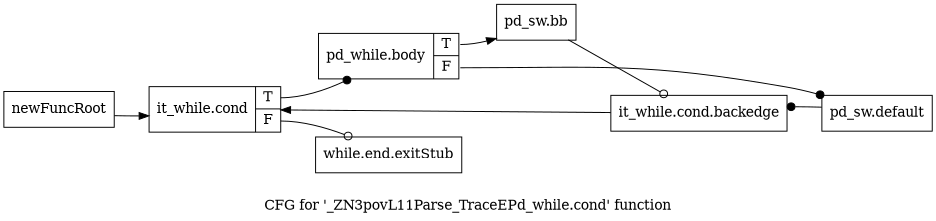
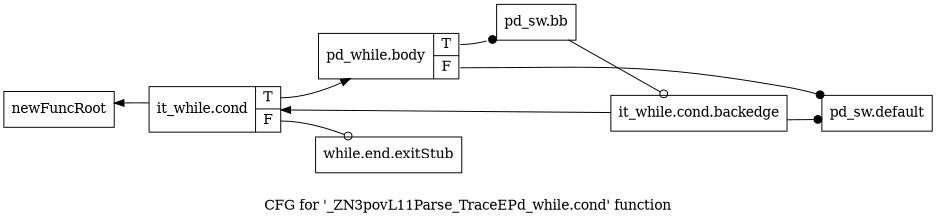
edge "pd_while.body" -> "pd_sw.bb": arrowhead normal -> dot
edge "it_while.cond" -> "pd_while.body": arrowhead dot -> normal
edge "pd_sw.default" -> "it_while.cond.backedge": reversed
edge "newFuncRoot" -> "it_while.cond": reversed
